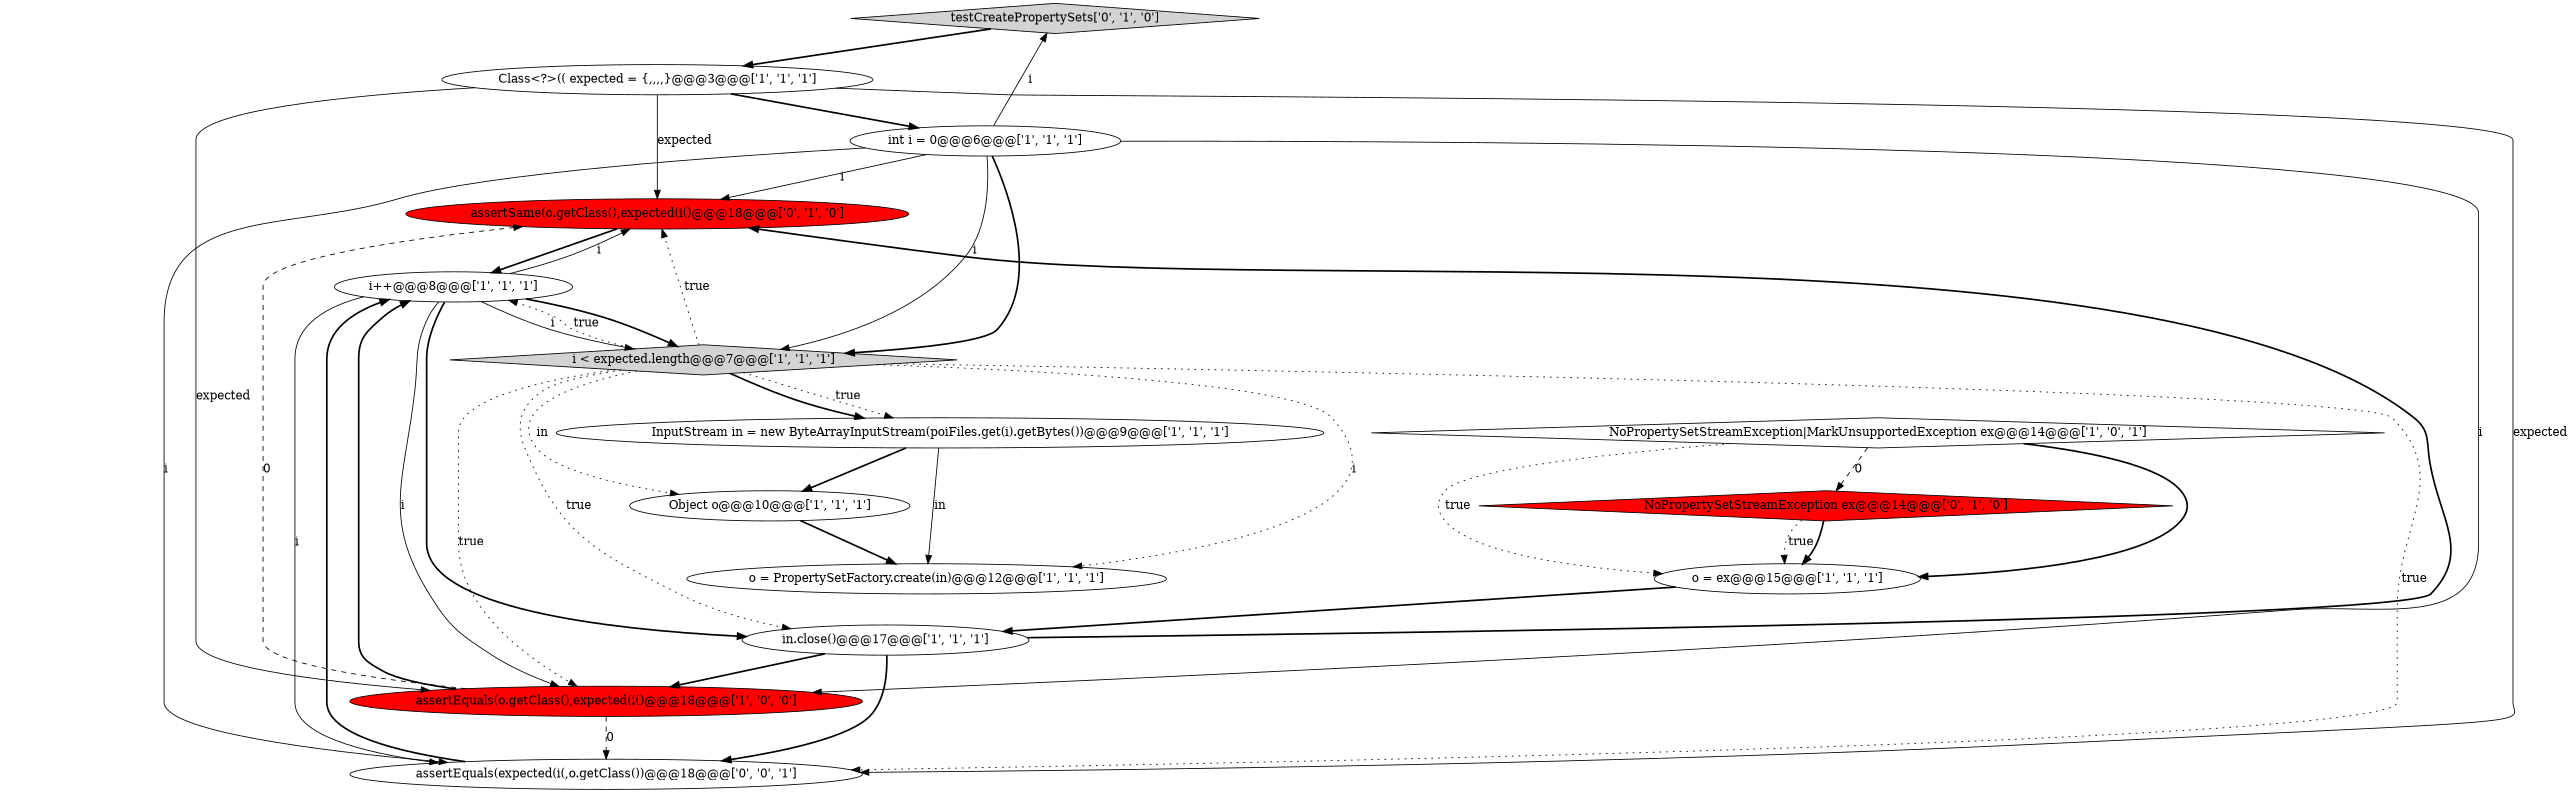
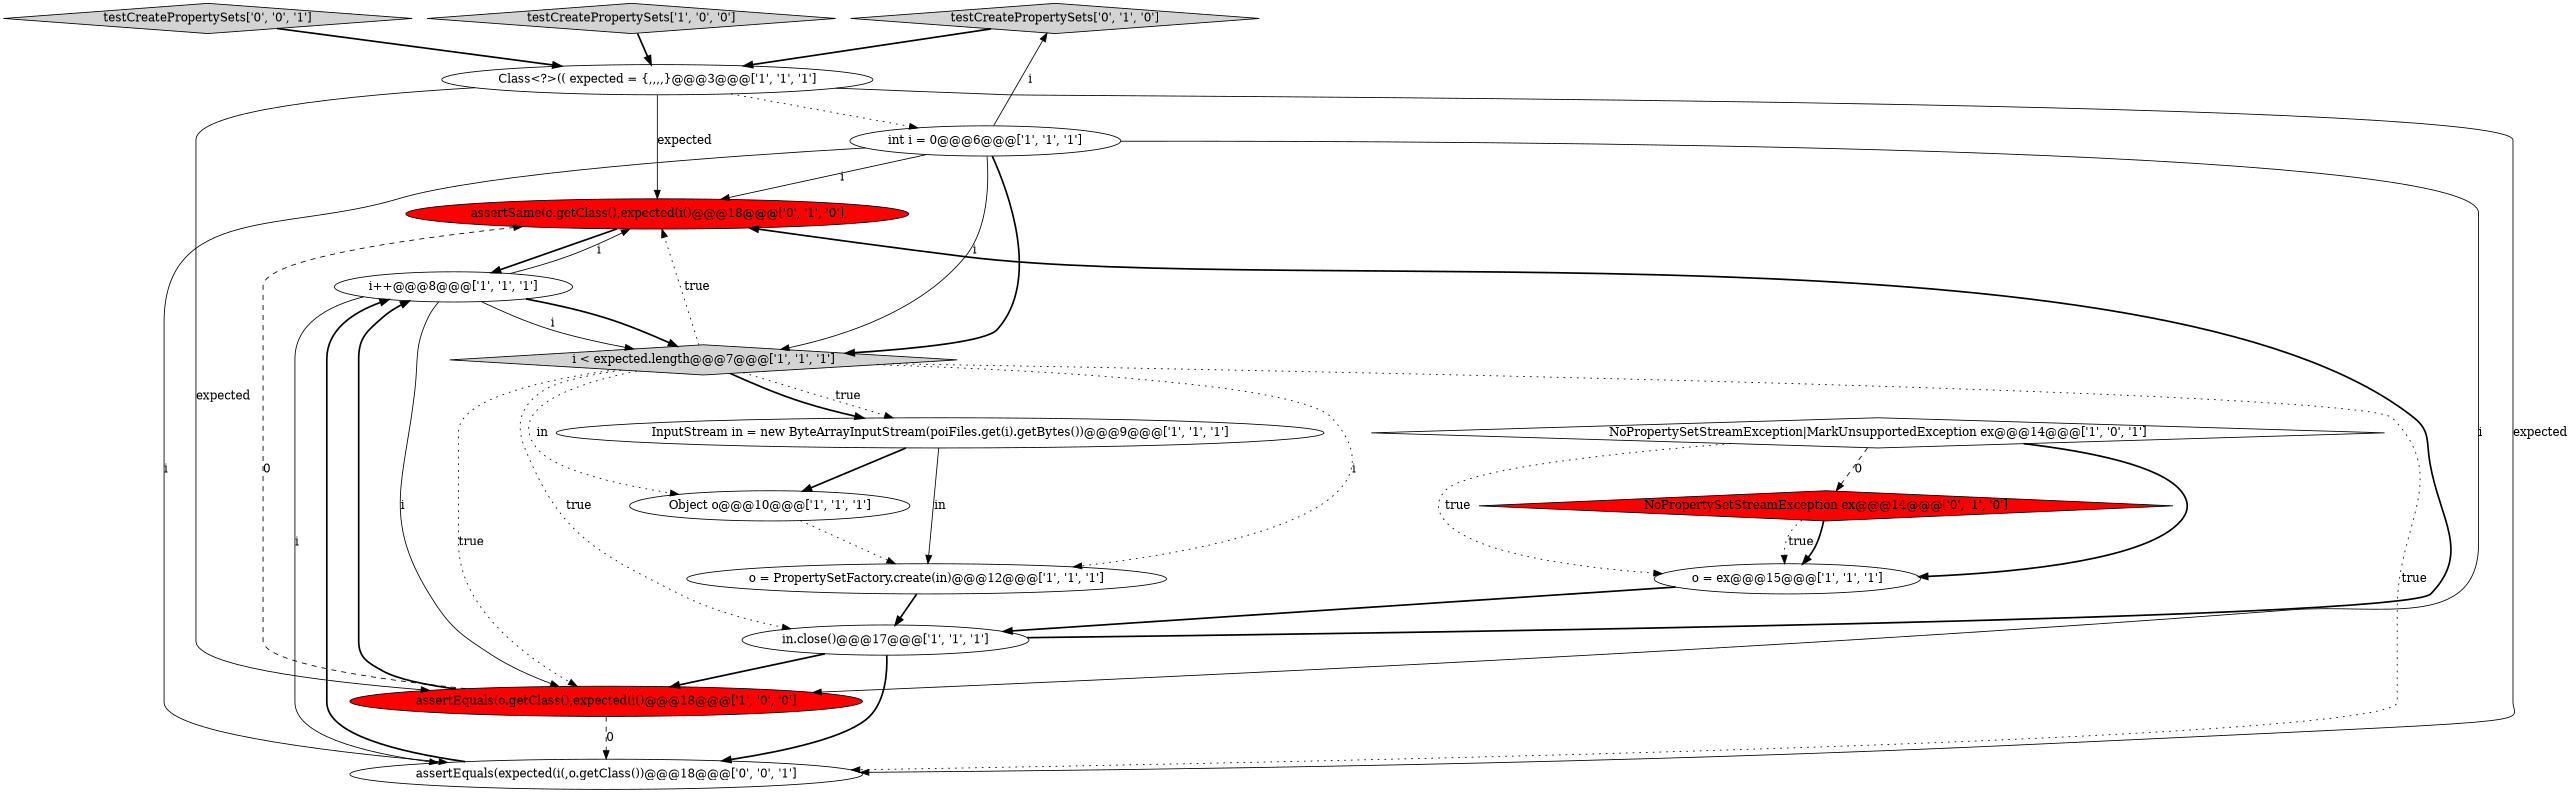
node "testCreatePropertySets['0', '0', '1']": added
node "testCreatePropertySets['1', '0', '0']": added
edge "Class<?>(( expected = {,,,,}@@@3@@@['1', '1', '1']" -> "int i = 0@@@6@@@['1', '1', '1']": style bold -> dotted
edge "i < expected.length@@@7@@@['1', '1', '1']" -> "i++@@@8@@@['1', '1', '1']": removed, label "true"
edge "Object o@@@10@@@['1', '1', '1']" -> "o = PropertySetFactory.create(in)@@@12@@@['1', '1', '1']": style bold -> dotted
edge "i++@@@8@@@['1', '1', '1']" -> "in.close()@@@17@@@['1', '1', '1']": now "o = PropertySetFactory.create(in)@@@12@@@['1', '1', '1']" -> "in.close()@@@17@@@['1', '1', '1']"
